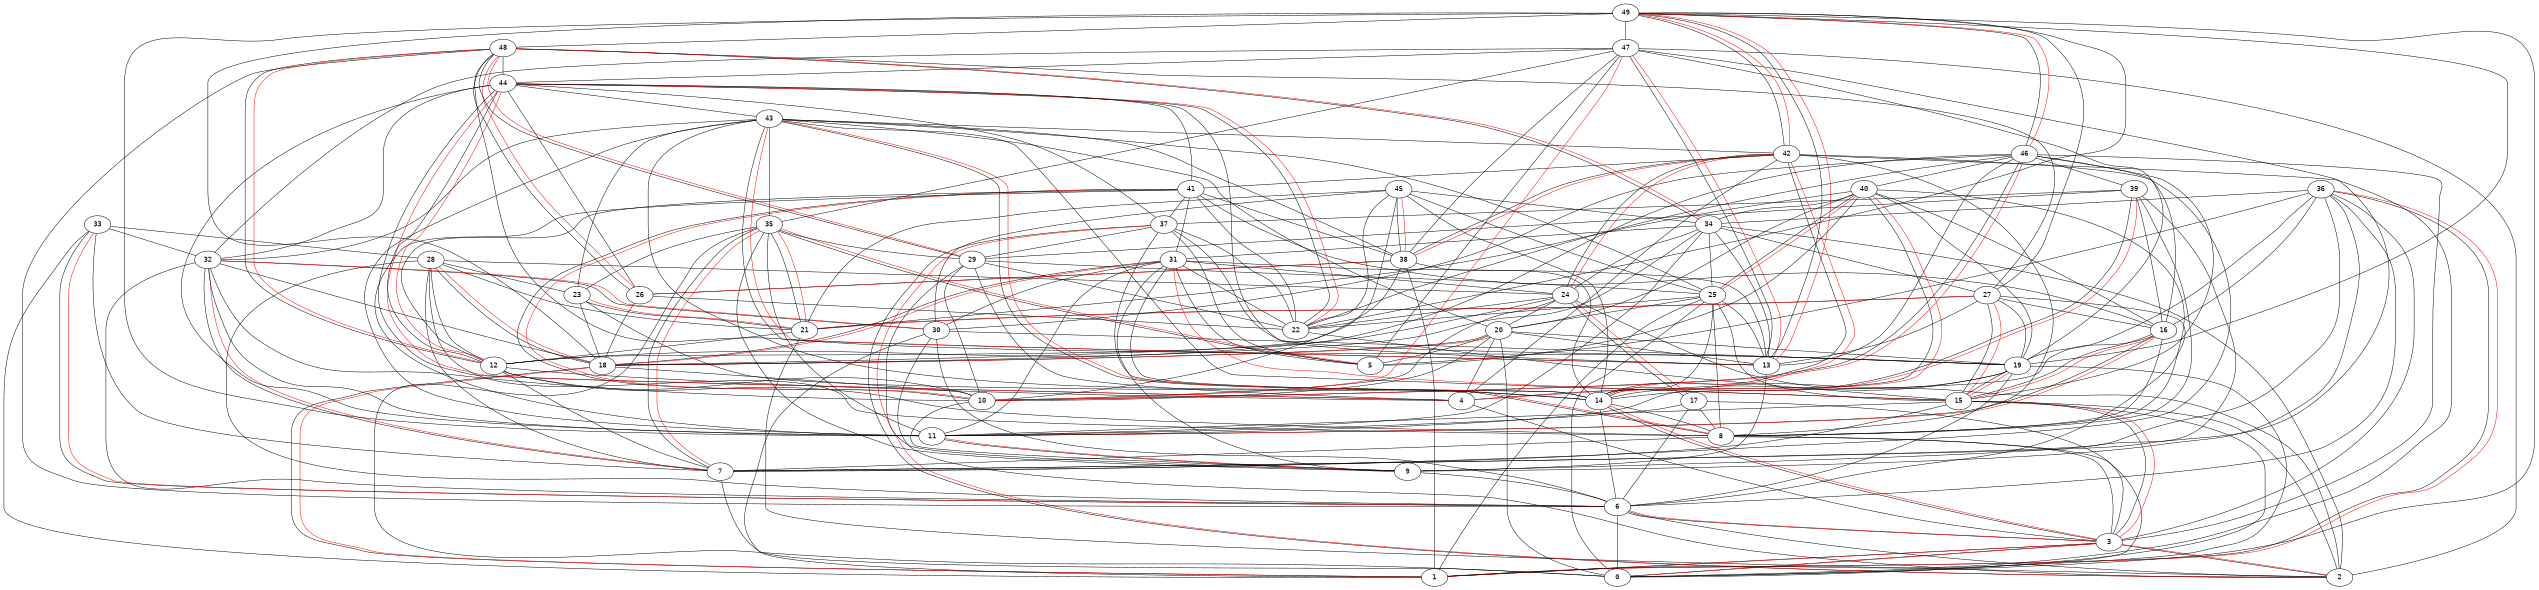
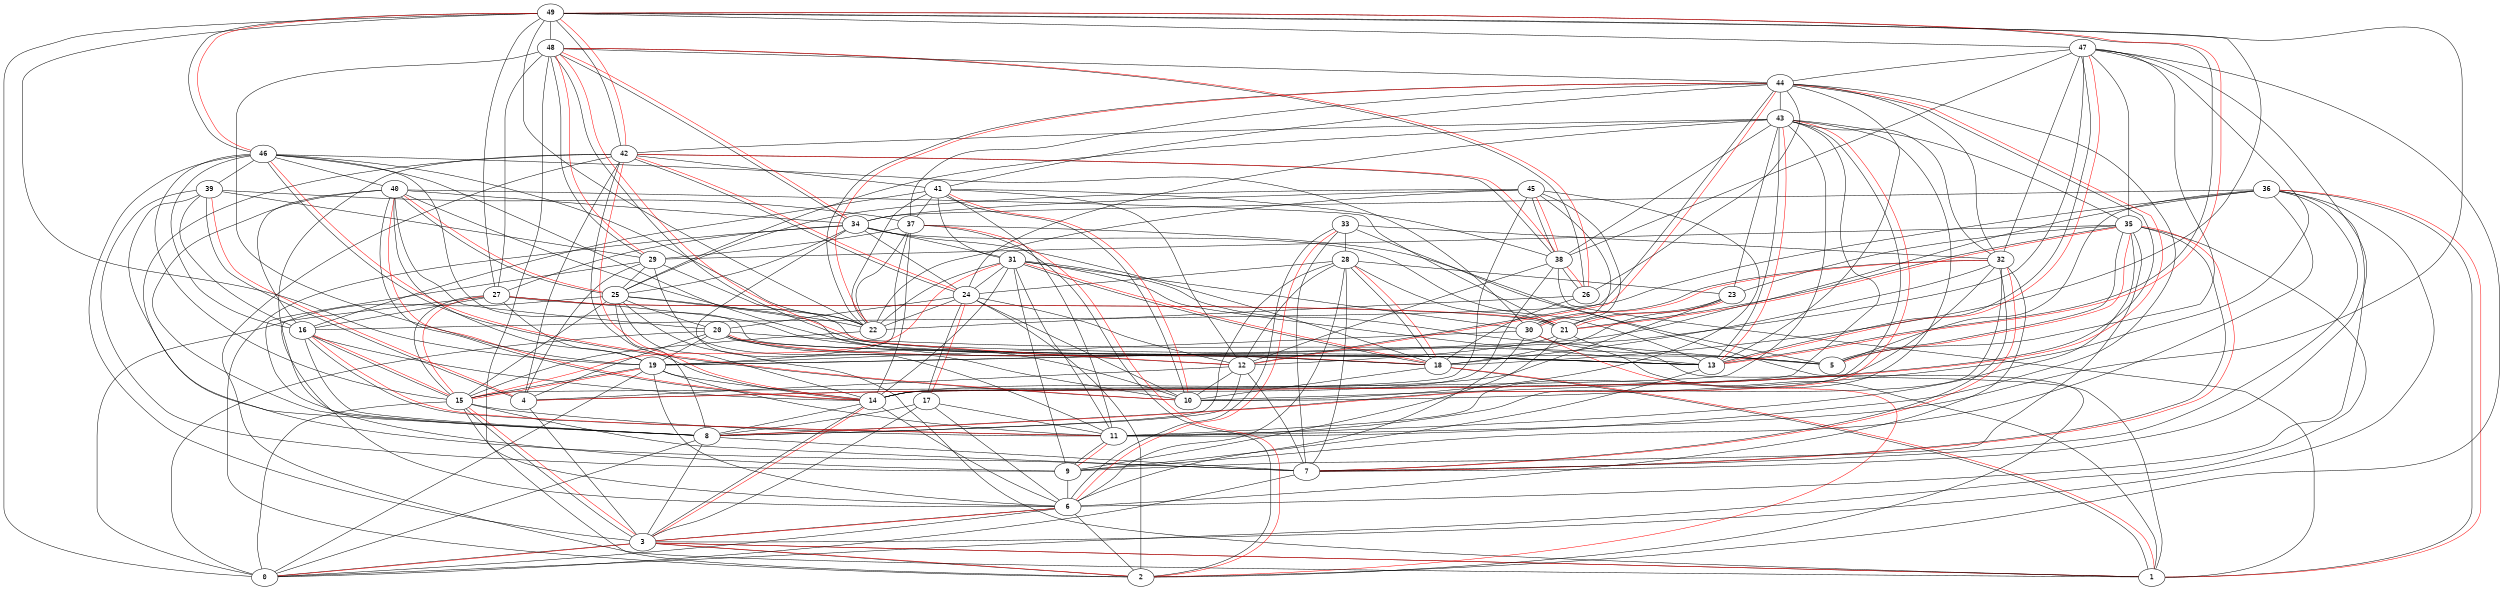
edge "43" -- "20": now "43" -- "24"
edge "47" -- "10": color red -> black
edge "10" -- "9": now "21" -- "9"
edge "30" -- "2": color black -> red
